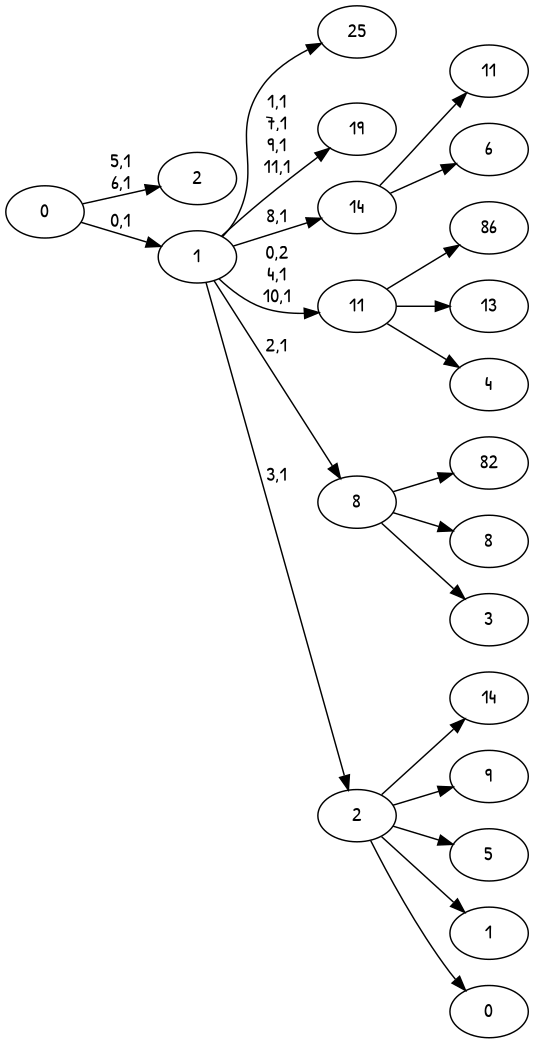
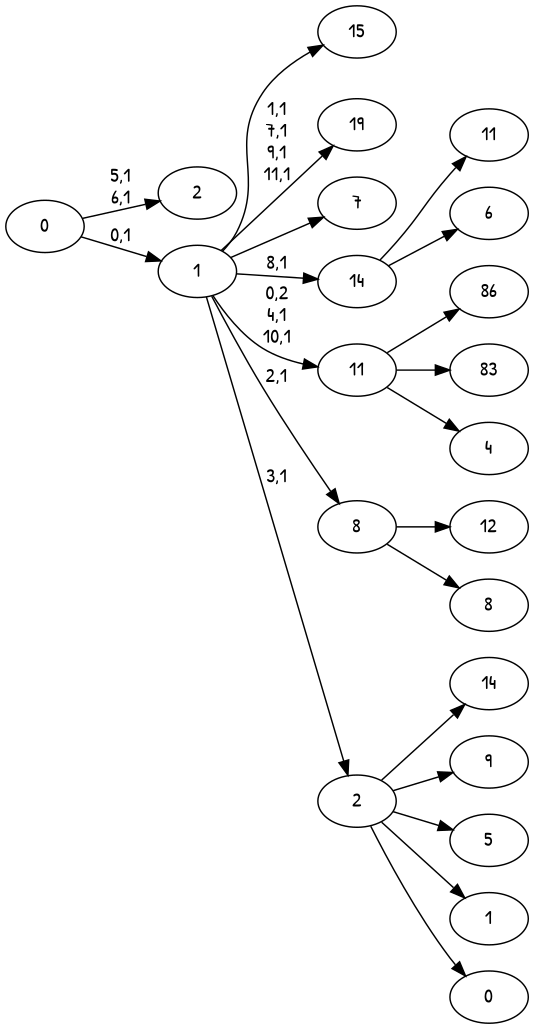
node "25": label "25" -> "15"
node "7": added
node "13": label "13" -> "83"
node "82": label "82" -> "12"
node "3": removed
